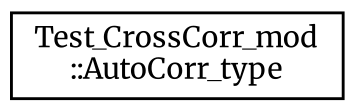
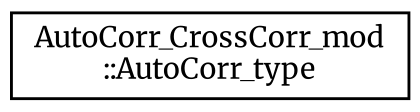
node "Test_CrossCorr_mod ::AutoCorr_type": label "Test_CrossCorr_mod ::AutoCorr_type" -> "AutoCorr_CrossCorr_mod ::AutoCorr_type"
